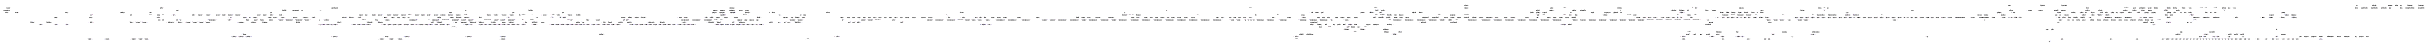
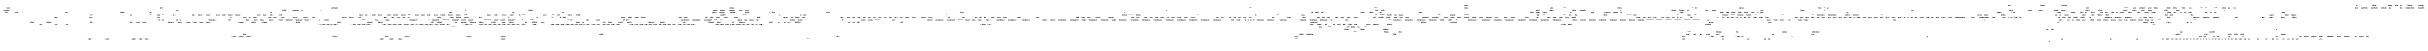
node "__ReadRAM_Meta": removed
